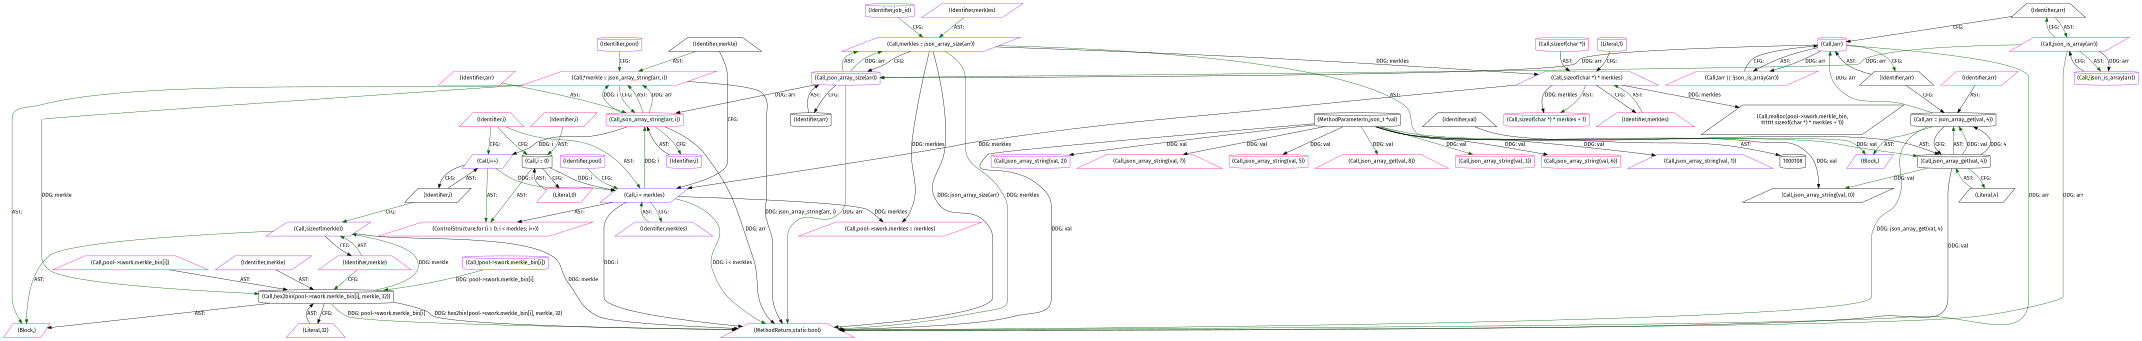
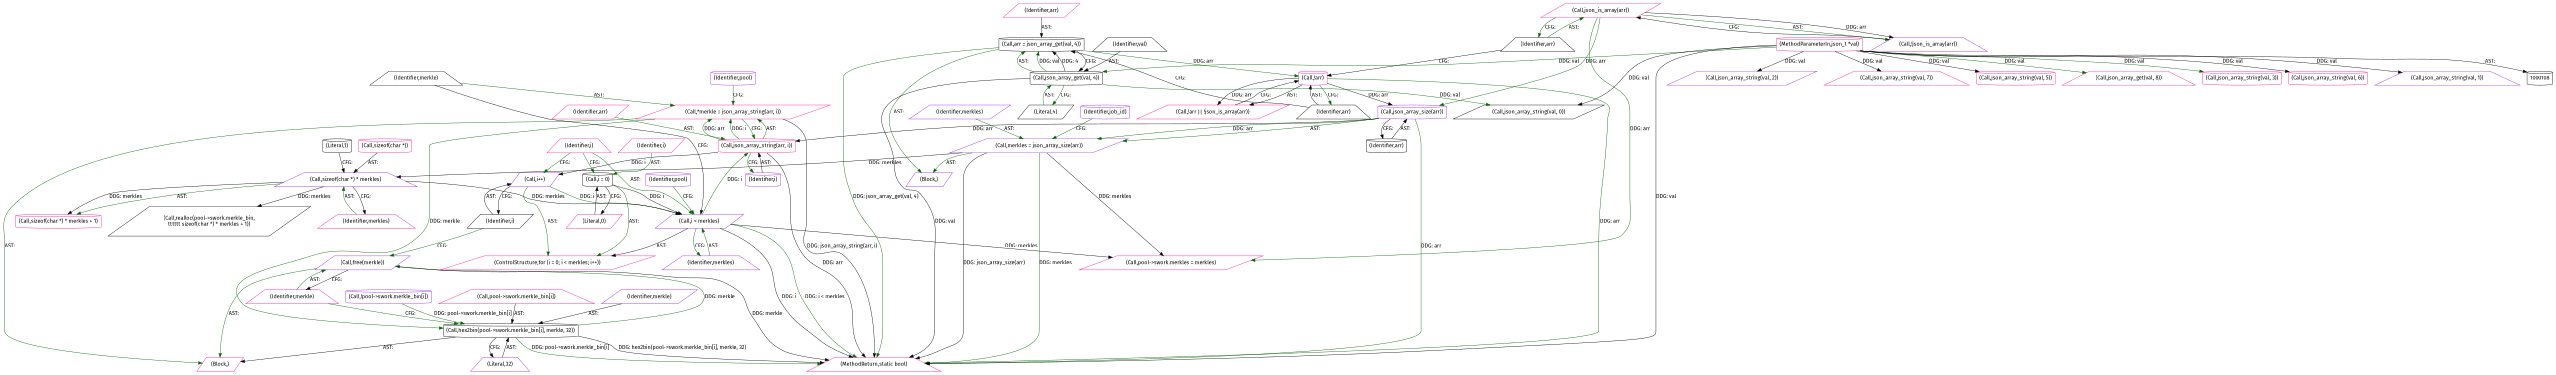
node "(Literal,1)": color purple -> black
edge "(Call,merkles = json_array_size(arr))" -> "(Call,json_array_size(arr))": removed, label "CFG:"
node "(Call,!json_is_array(arr))": shape cylinder -> trapezium
node "(MethodParameterIn,json_t *val)": color black -> deeppink
node "(Call,json_array_string(val, 2))": shape cylinder -> parallelogram
node "(Call,sizeof(merkle))": label "(Call,sizeof(merkle))" -> "(Call,free(merkle))"
edge "(Call,json_is_array(arr))" -> "(MethodReturn,static bool)": now "(Call,json_is_array(arr))" -> "(Call,pool->swork.merkles = merkles)"
